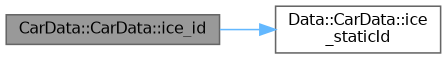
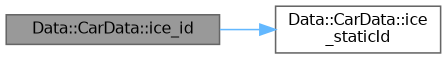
node "CarData::CarData::ice_id": label "CarData::CarData::ice_id" -> "Data::CarData::ice_id"
